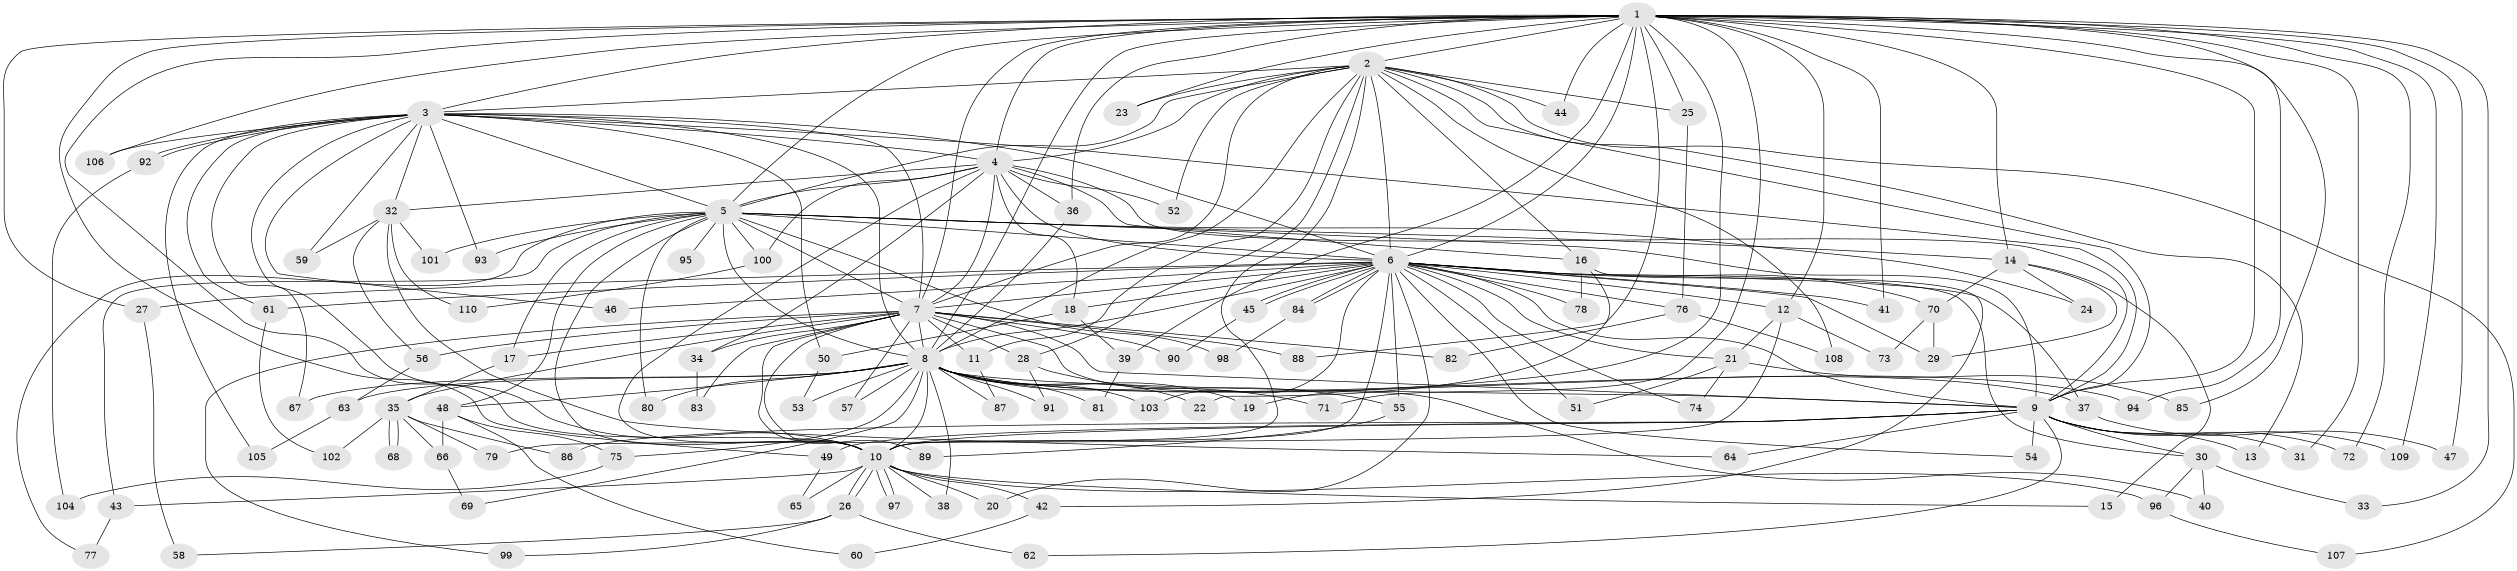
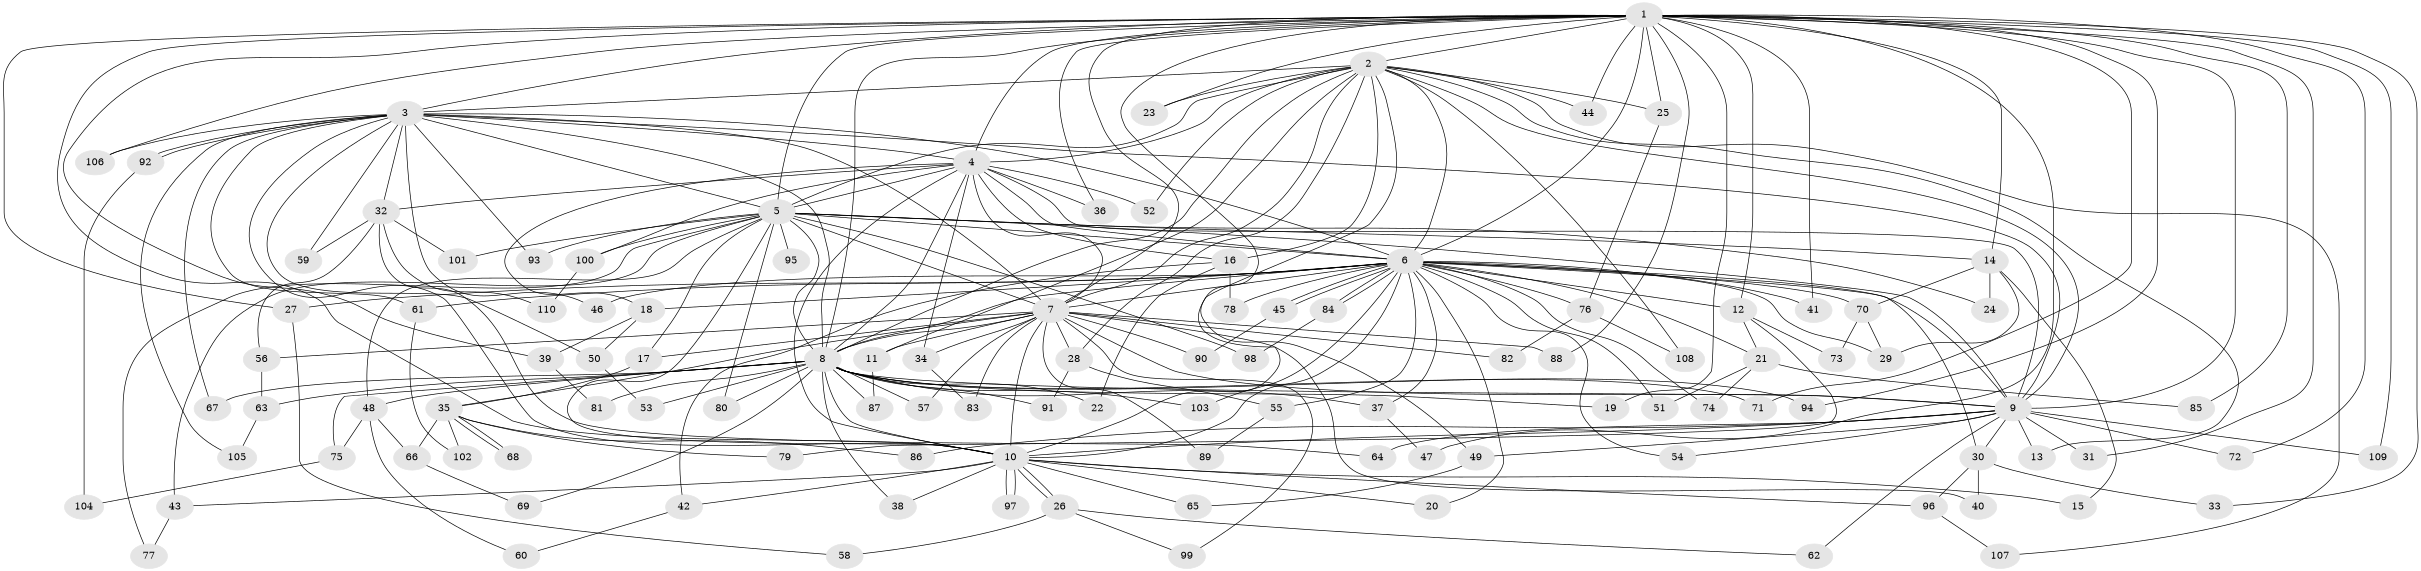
edge "36" -- "8": now "4" -- "8"
